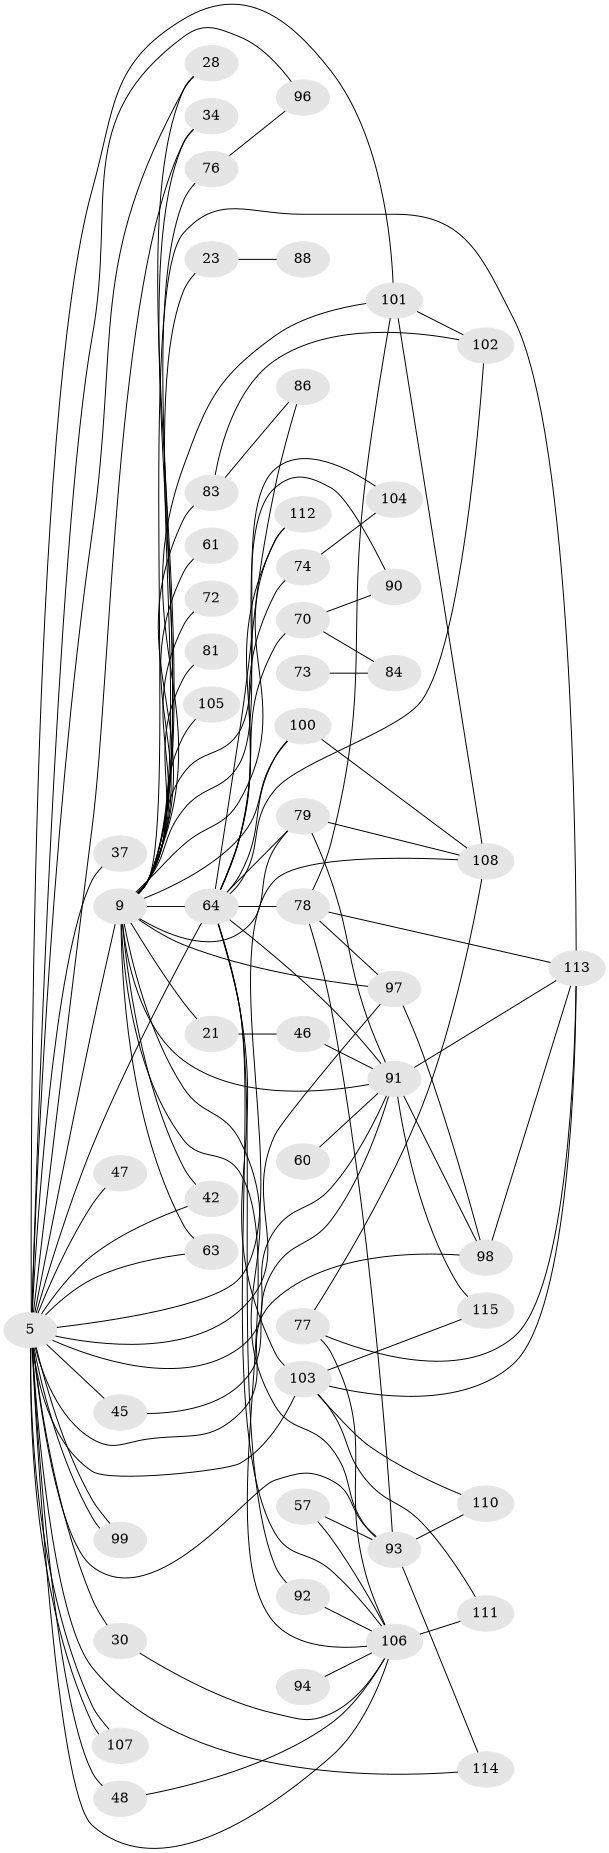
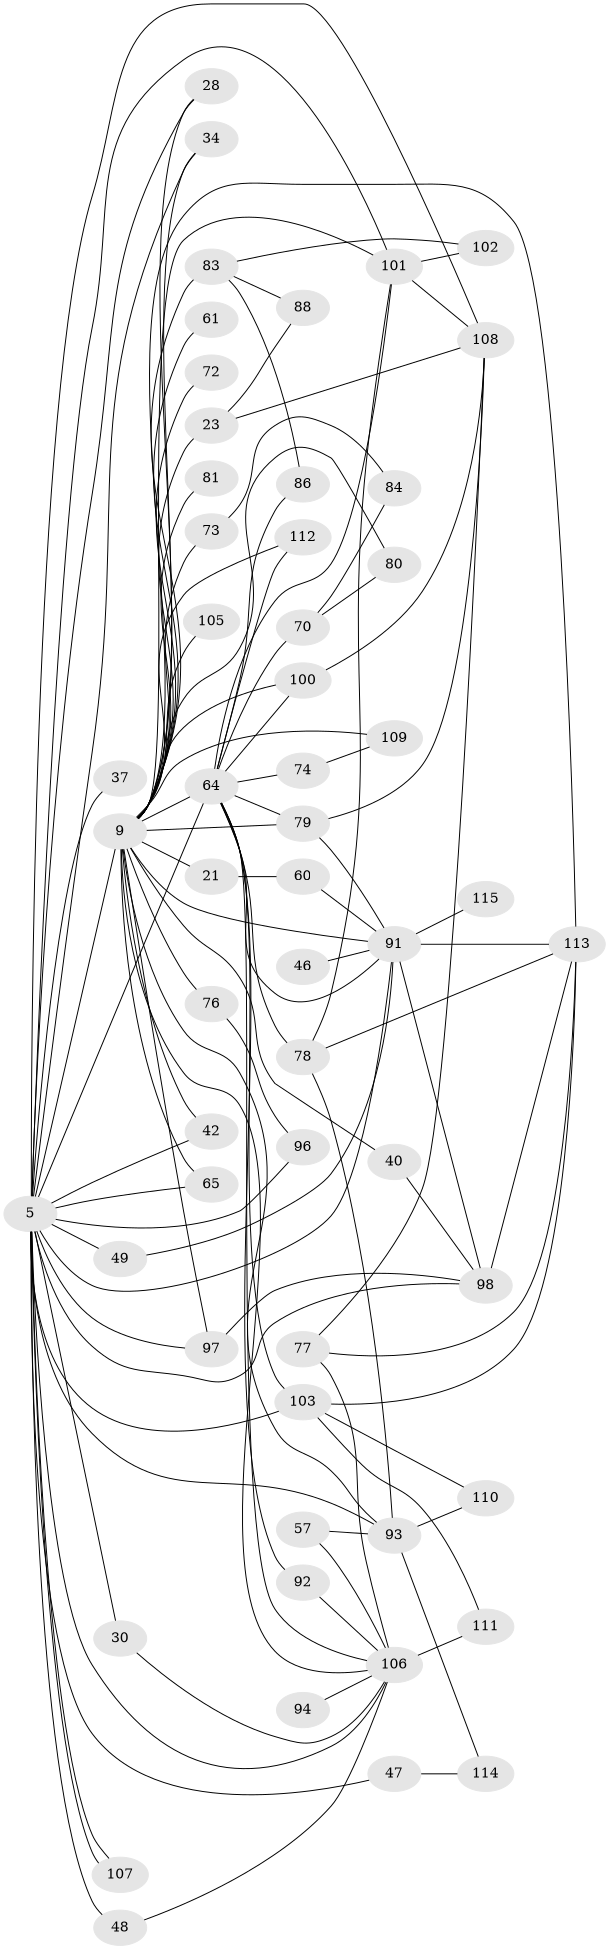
edge "83" -- "88": added
edge "108" -- "23": added
node "104": label "104" -> "109"
node "90": label "90" -> "80"
edge "102" -- "64": now "101" -- "64"
edge "73" -- "9": added
edge "78" -- "97": removed
edge "21" -- "46": now "21" -- "60"
node "40": added
node "63": label "63" -> "65"
edge "115" -- "103": removed
node "45": label "45" -> "49"
node "99": removed
edge "5" -- "114": now "47" -- "114"
